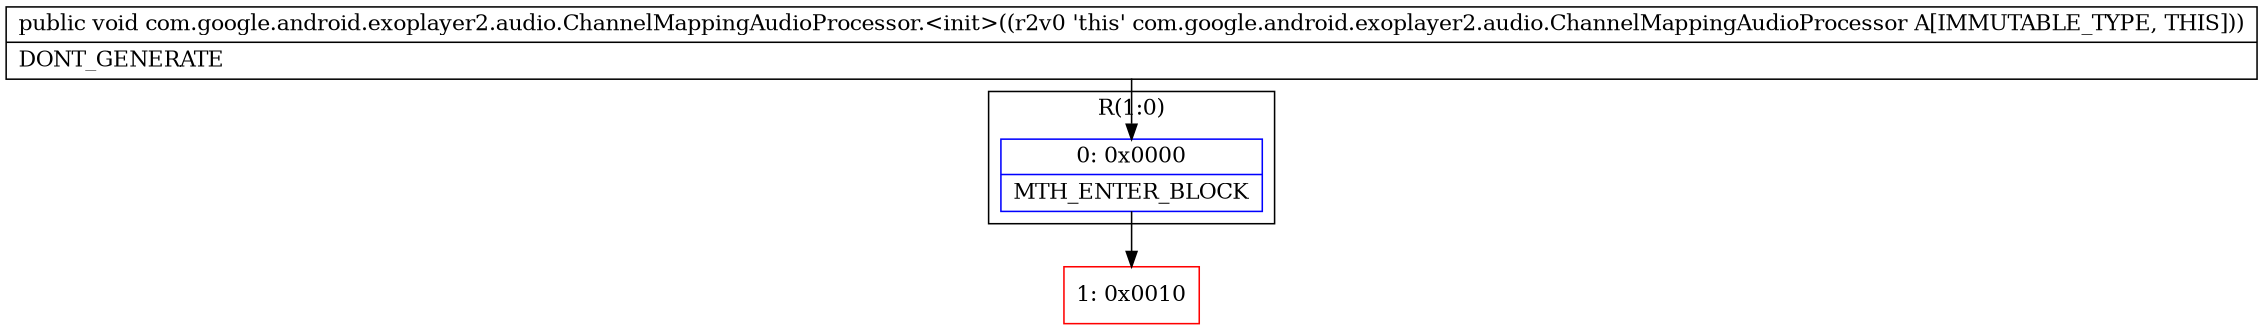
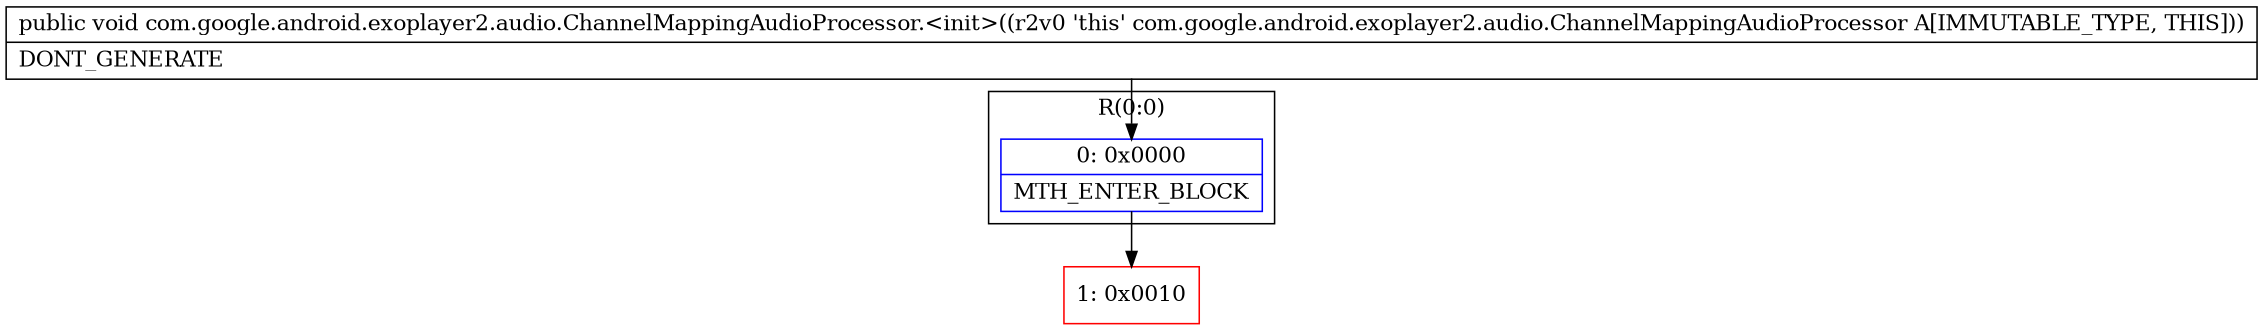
cluster "R(1:0)": label "R(1:0)" -> "R(0:0)"
